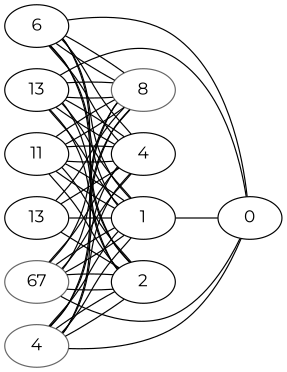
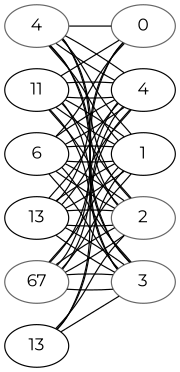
node "8": label "8" -> "3"
edge "1" -- "0": now "11" -- "0"
node "0": color black -> gray40
node "2": color black -> gray40
